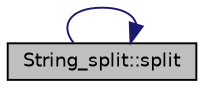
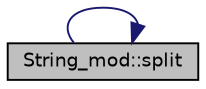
node "String_split::split": label "String_split::split" -> "String_mod::split"
